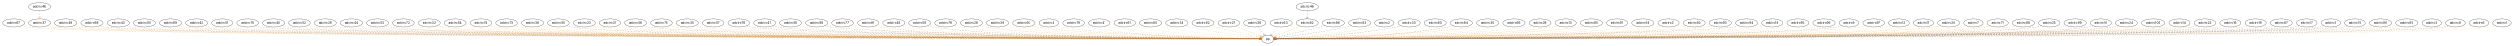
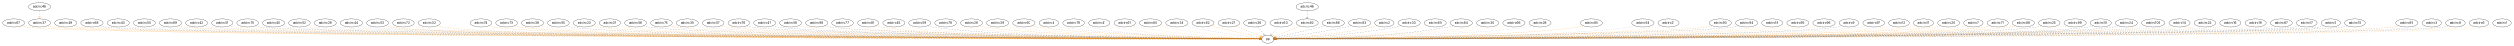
node "adcirc54": removed
node "adcirc13": removed
node "adcirc91": removed
node "adcirc92": removed
node "adcirc90": removed
edge "adcirc30" -> "pp": style dashed -> dotted
edge "adcirc57" -> "pp": style dotted -> dashed
edge "adcirc22" -> "pp": style dashed -> dotted
edge "adcirc19" -> "pp": style dashed -> dotted
